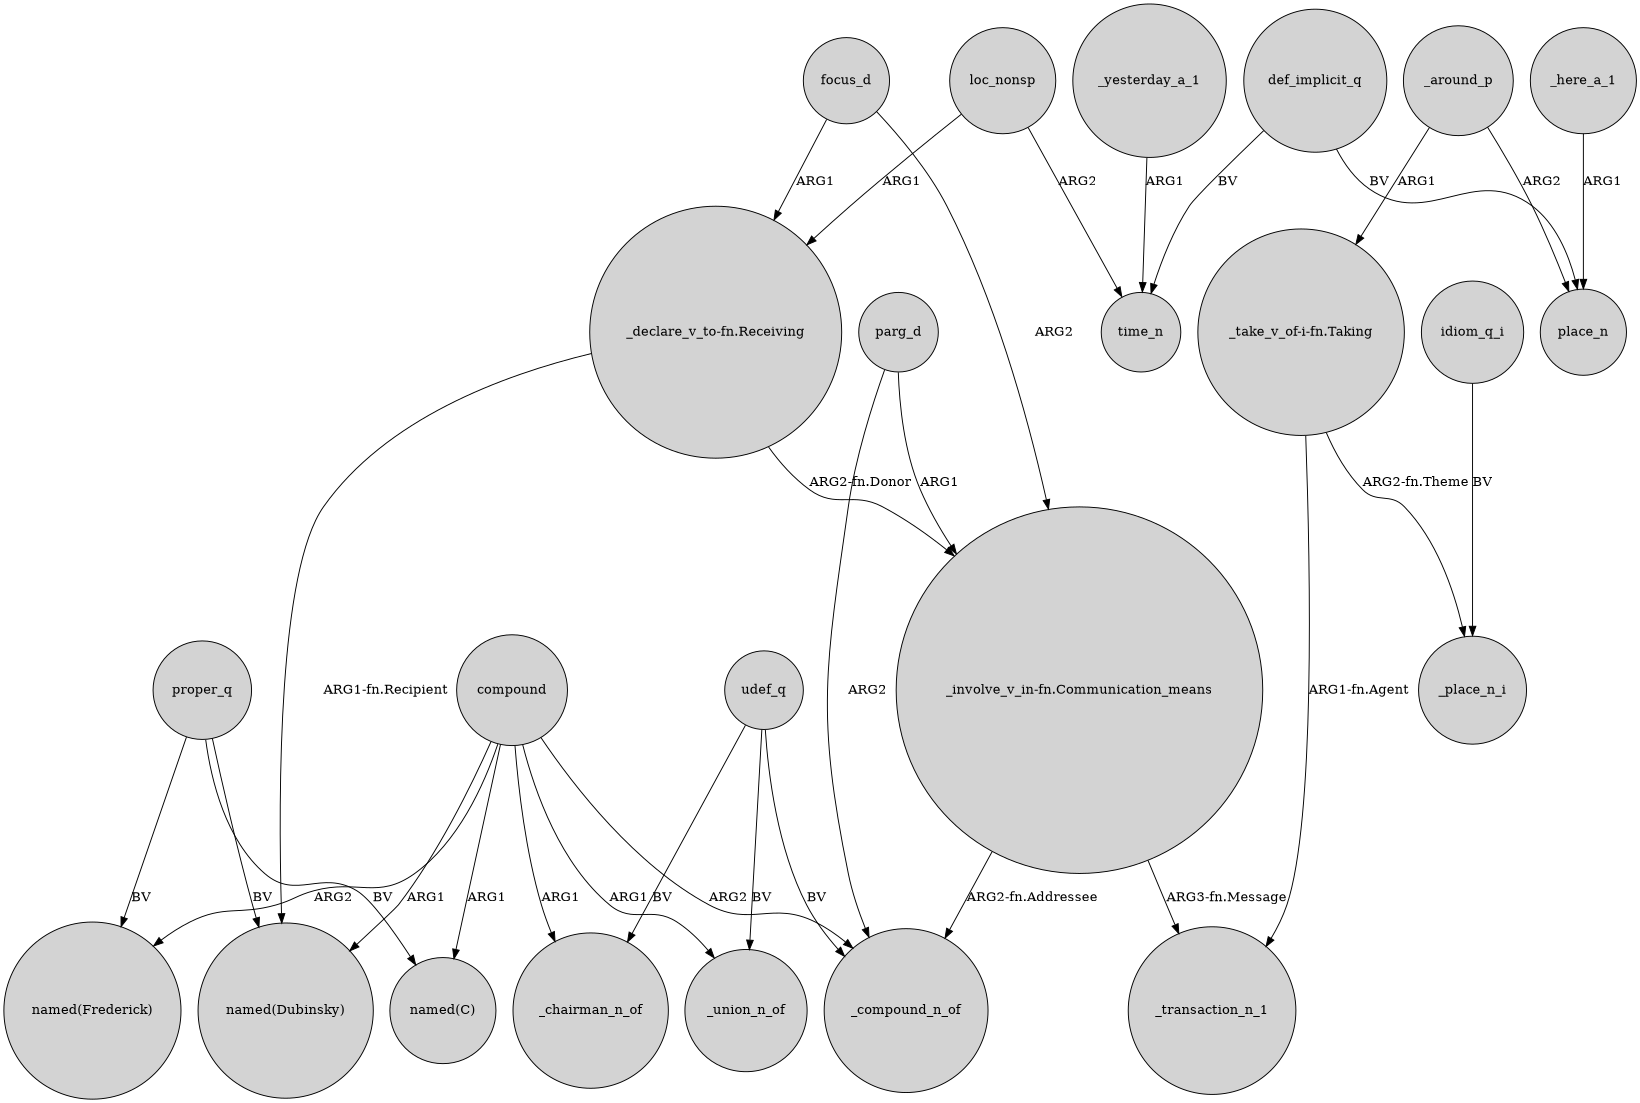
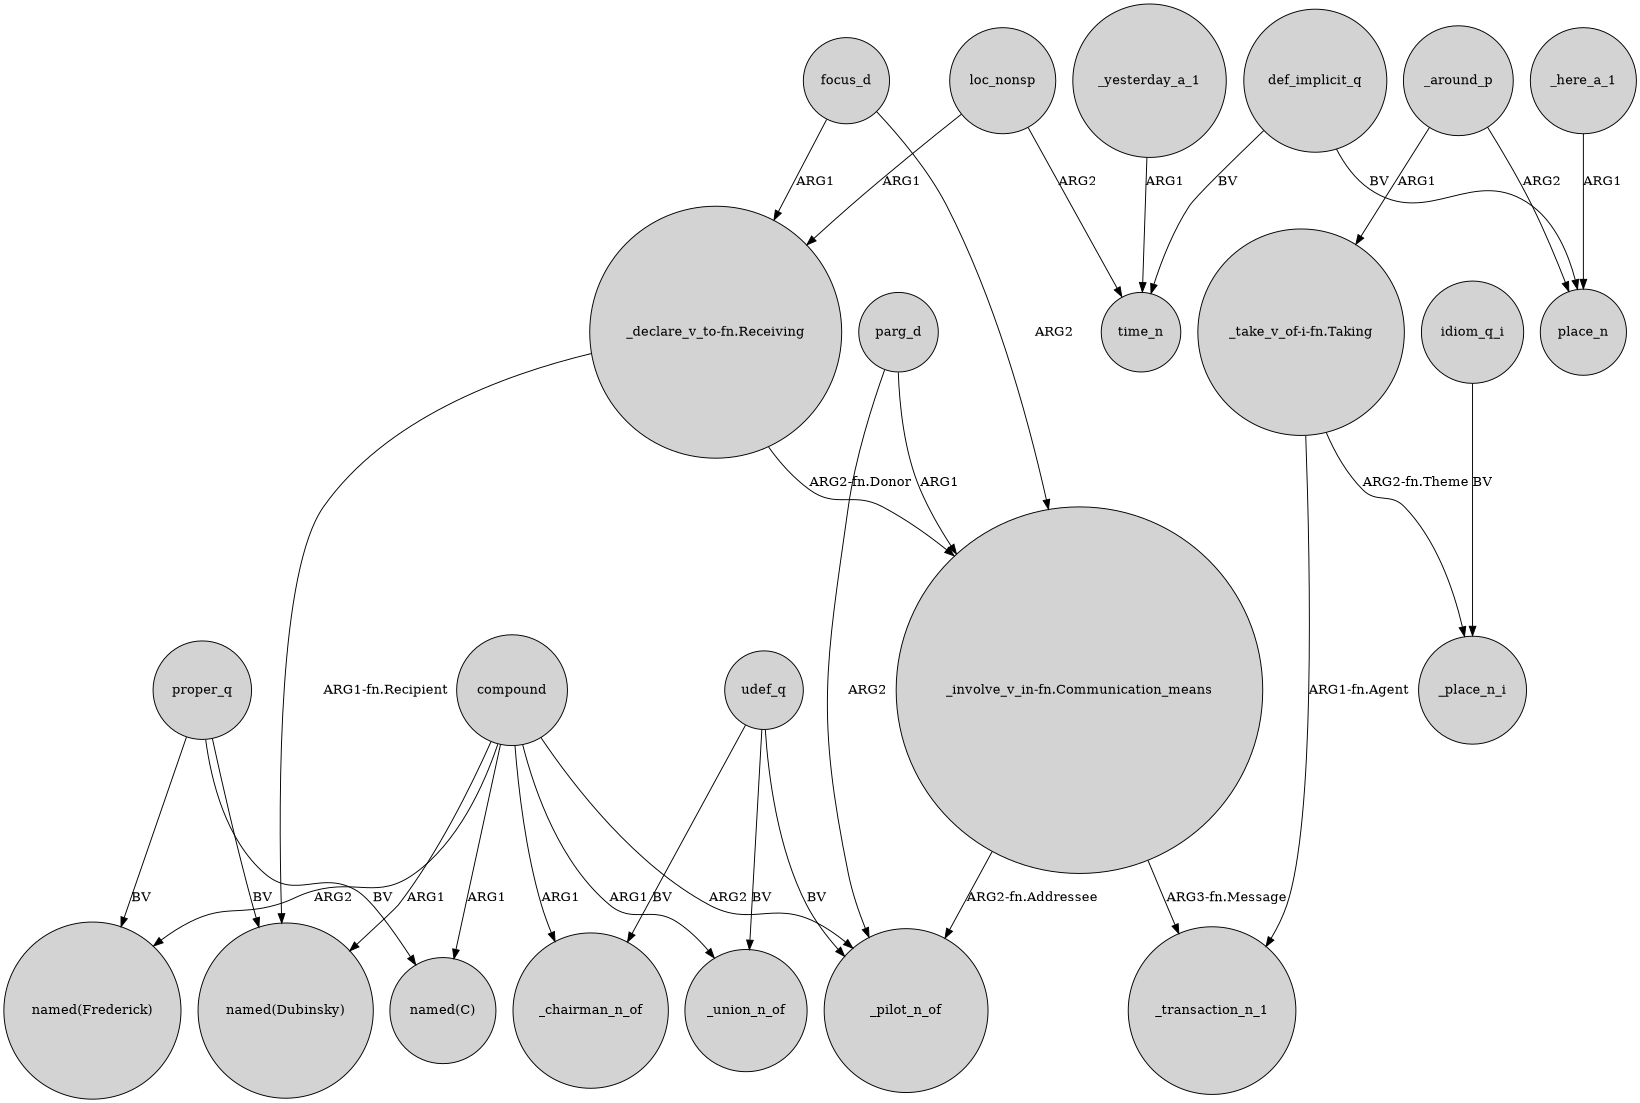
node "_compound_n_of": label "_compound_n_of" -> "_pilot_n_of"
